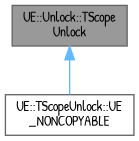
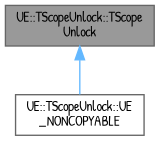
node "UE::Unlock::TScope Unlock": label "UE::Unlock::TScope Unlock" -> "UE::TScopeUnlock::TScope Unlock"
